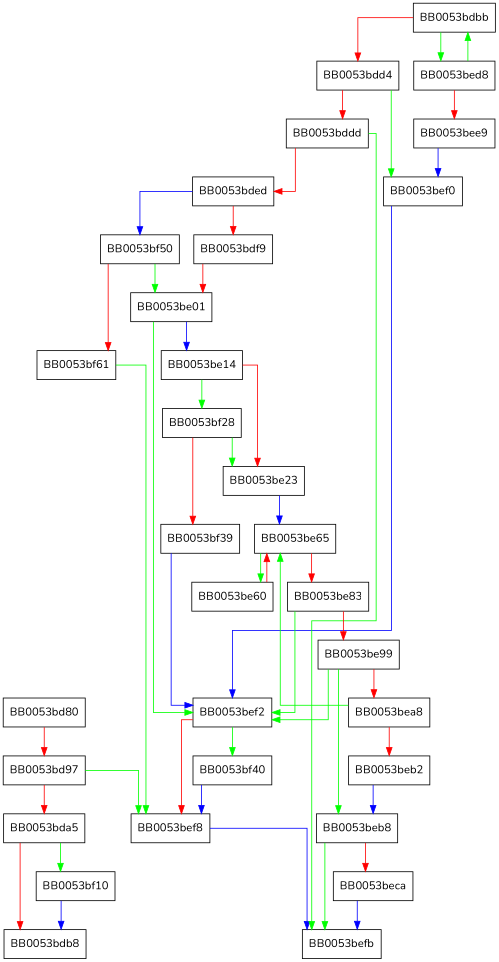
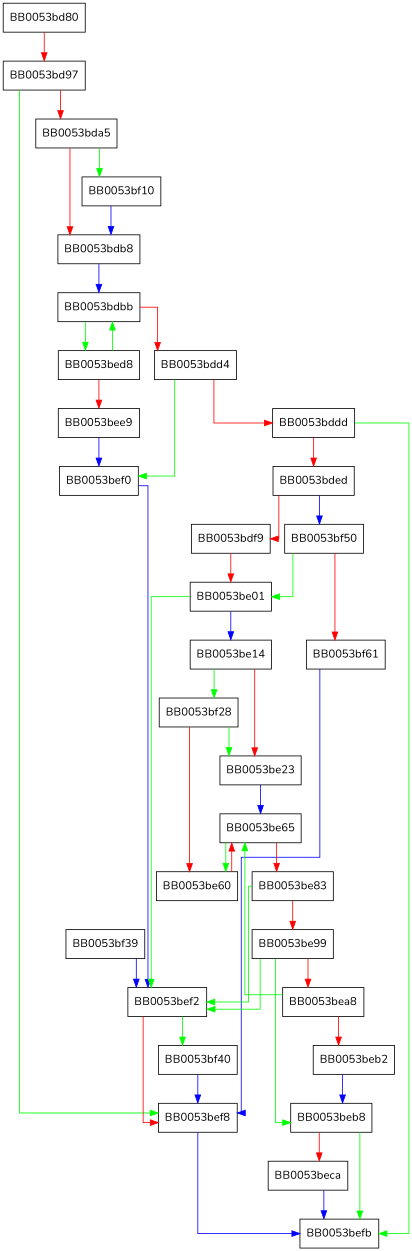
edge "BB0053bdb8" -> "BB0053bdbb": added
edge "BB0053bf28" -> "BB0053bf39": now "BB0053bf28" -> "BB0053be60"
edge "BB0053bf61" -> "BB0053bef8": color green -> blue
